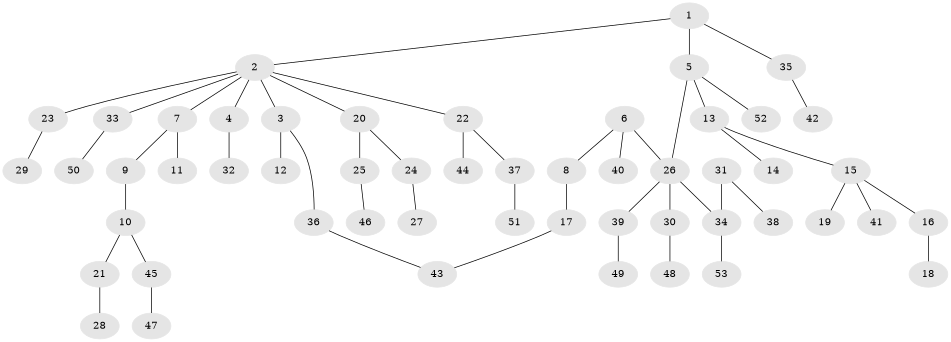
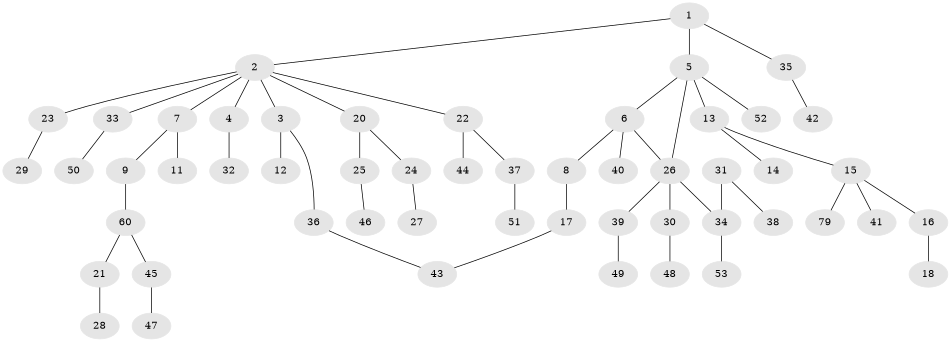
edge "5" -- "6": added
node "10": label "10" -> "60"
node "19": label "19" -> "79"
